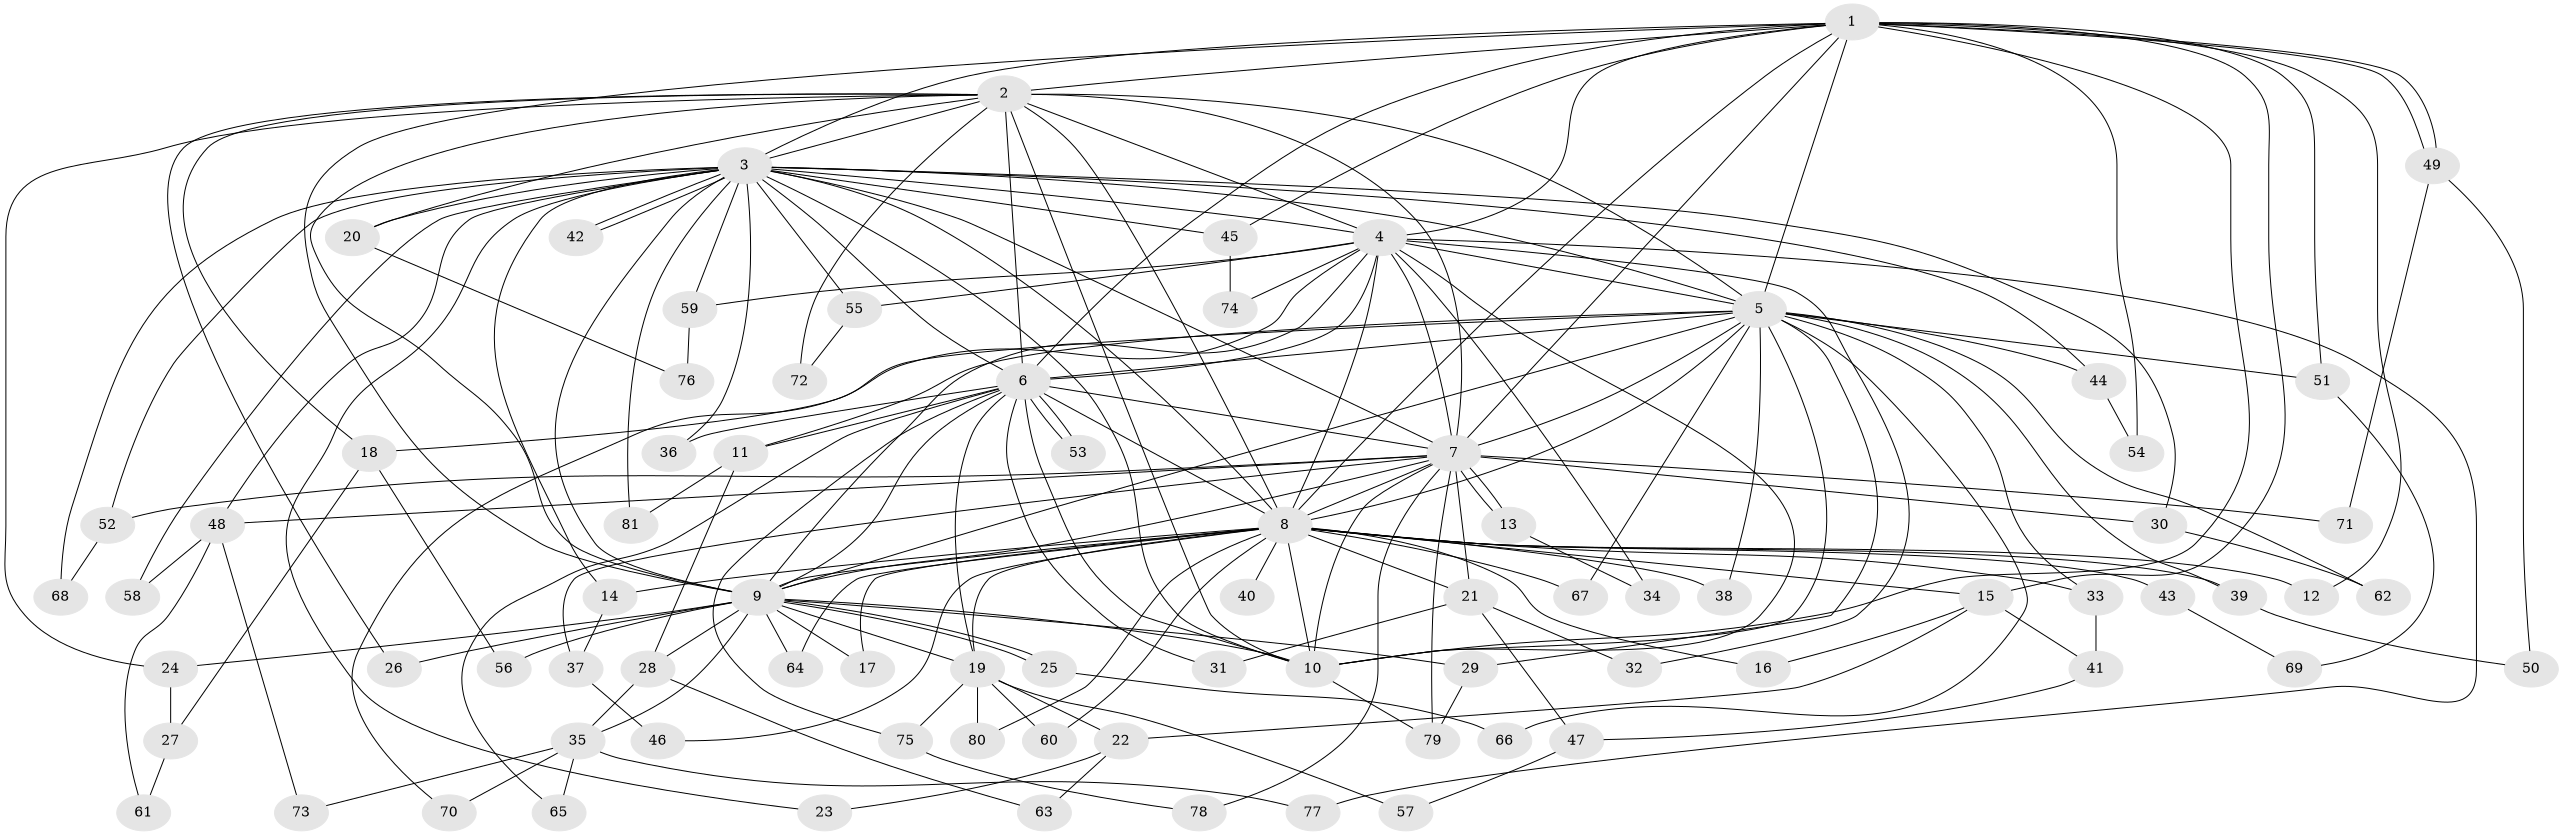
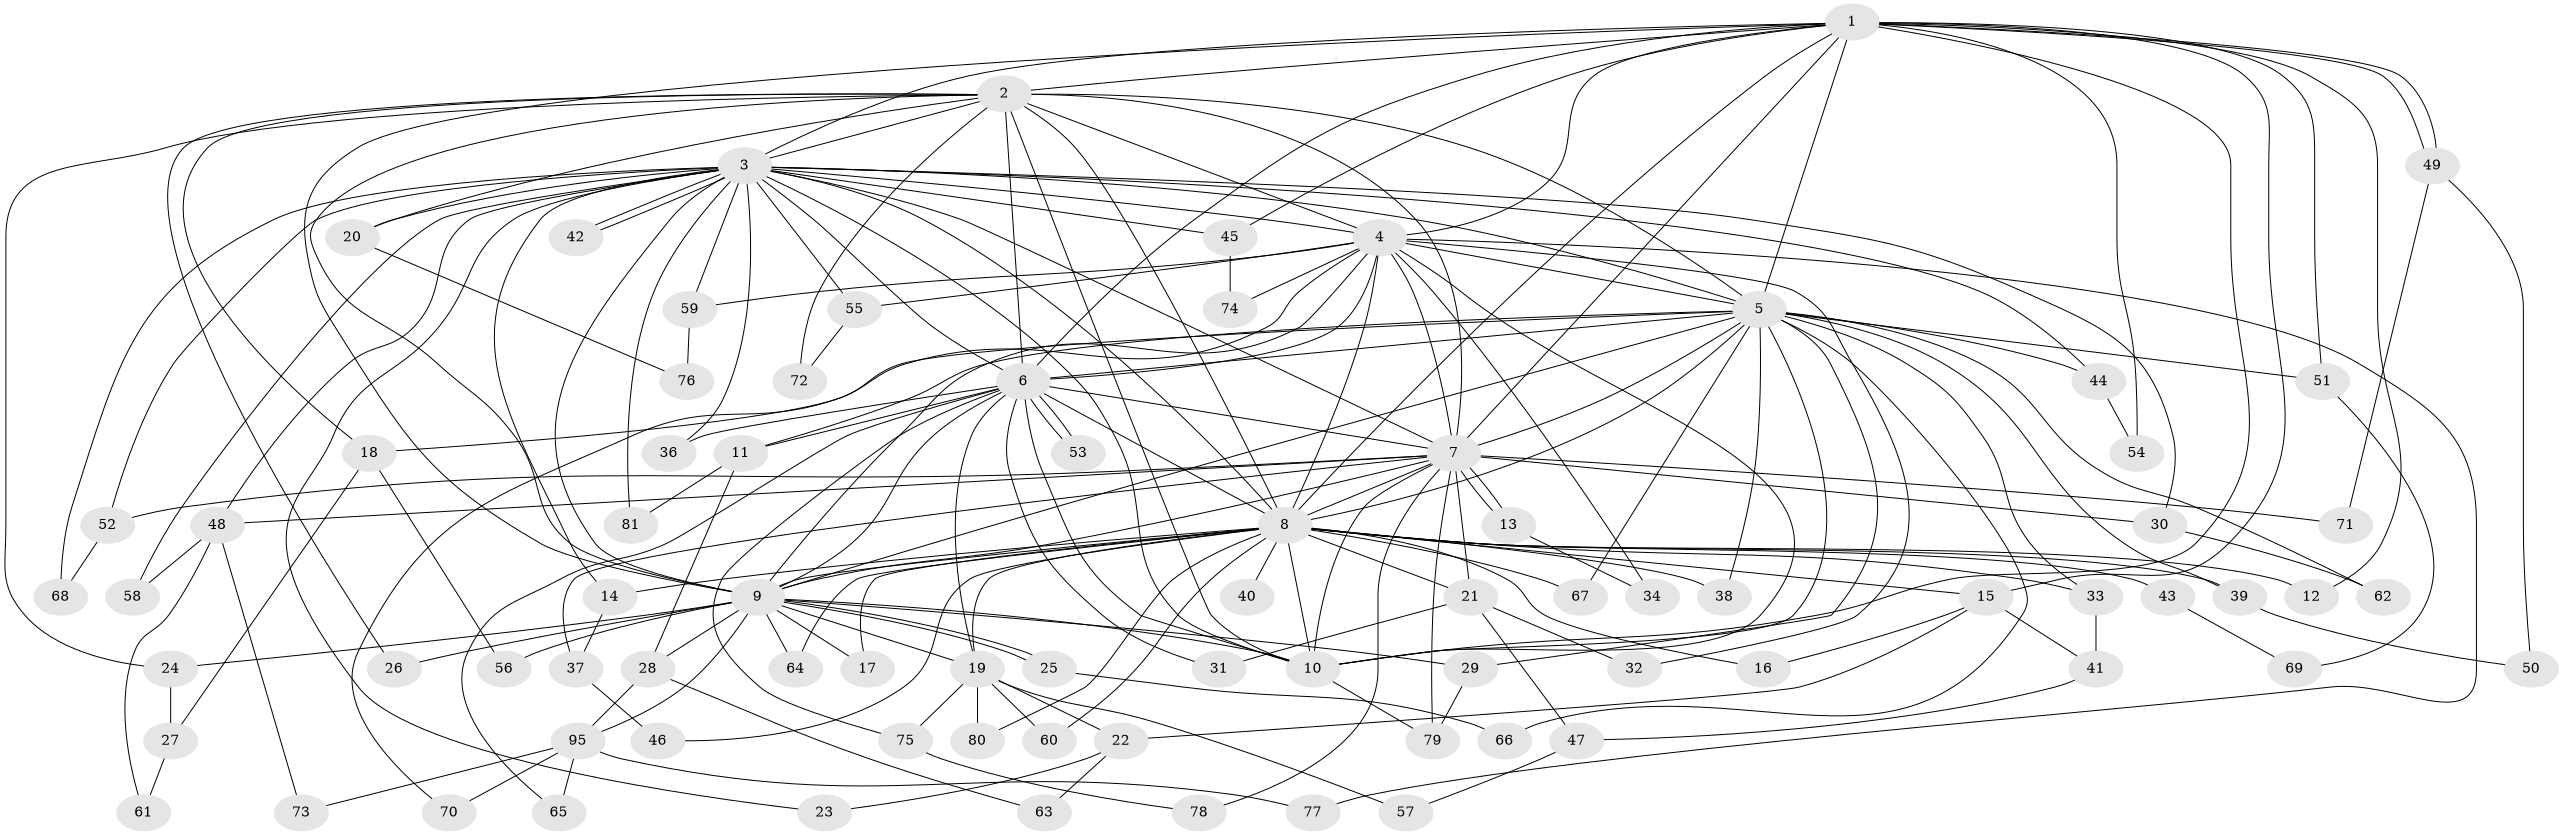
node "35": label "35" -> "95"
